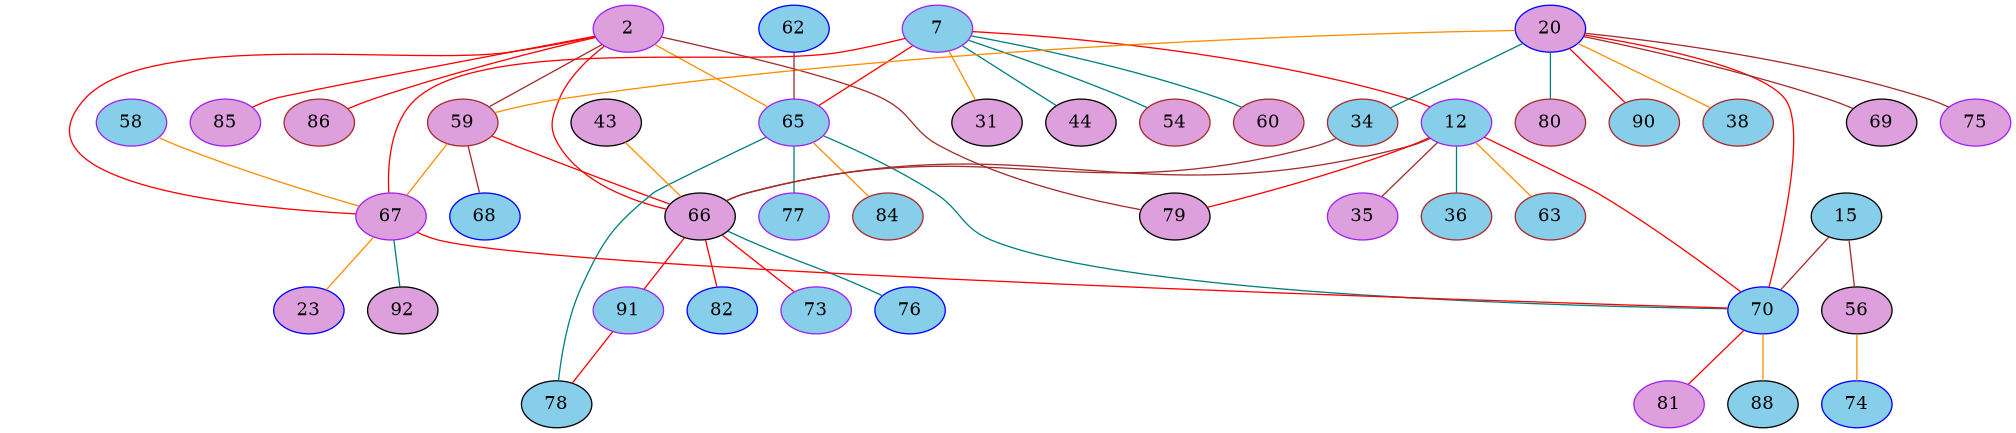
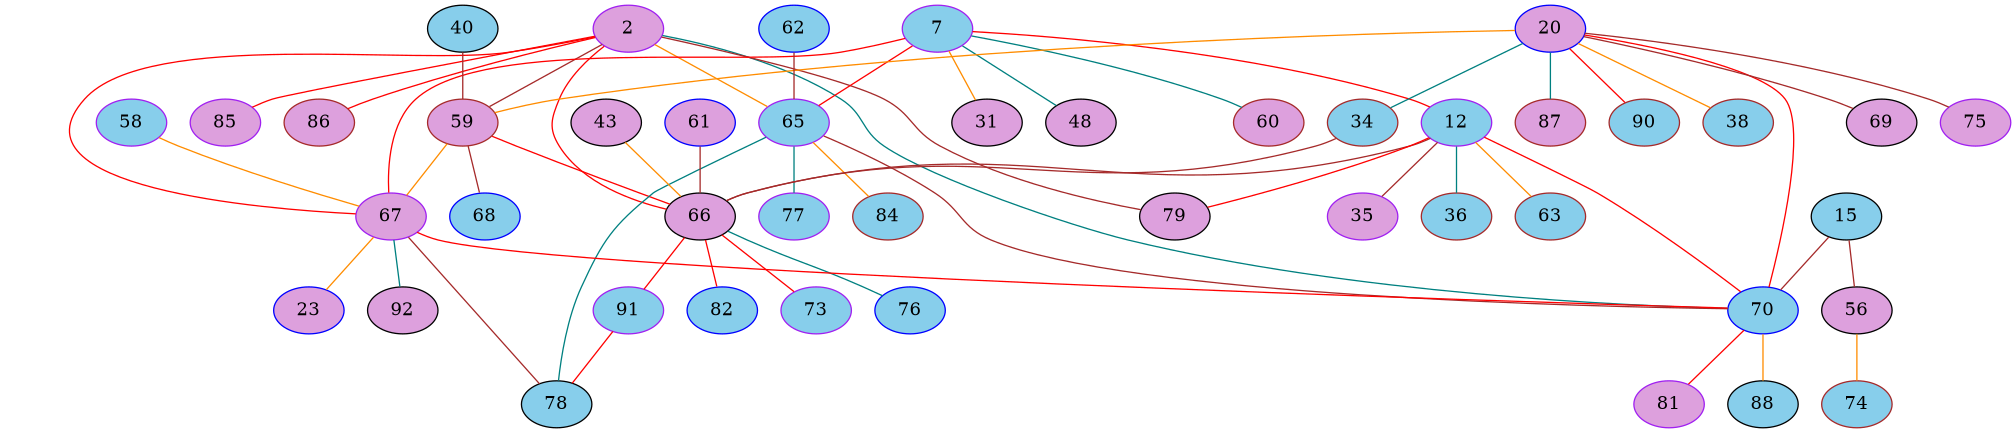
node "40": added
node "61": added
node "44": label "44" -> "48"
node "54": removed
node "80": label "80" -> "87"
edge "2" -- "70": added
edge "65" -- "70": color teal -> brown
edge "67" -- "78": added
node "74": color blue -> brown
